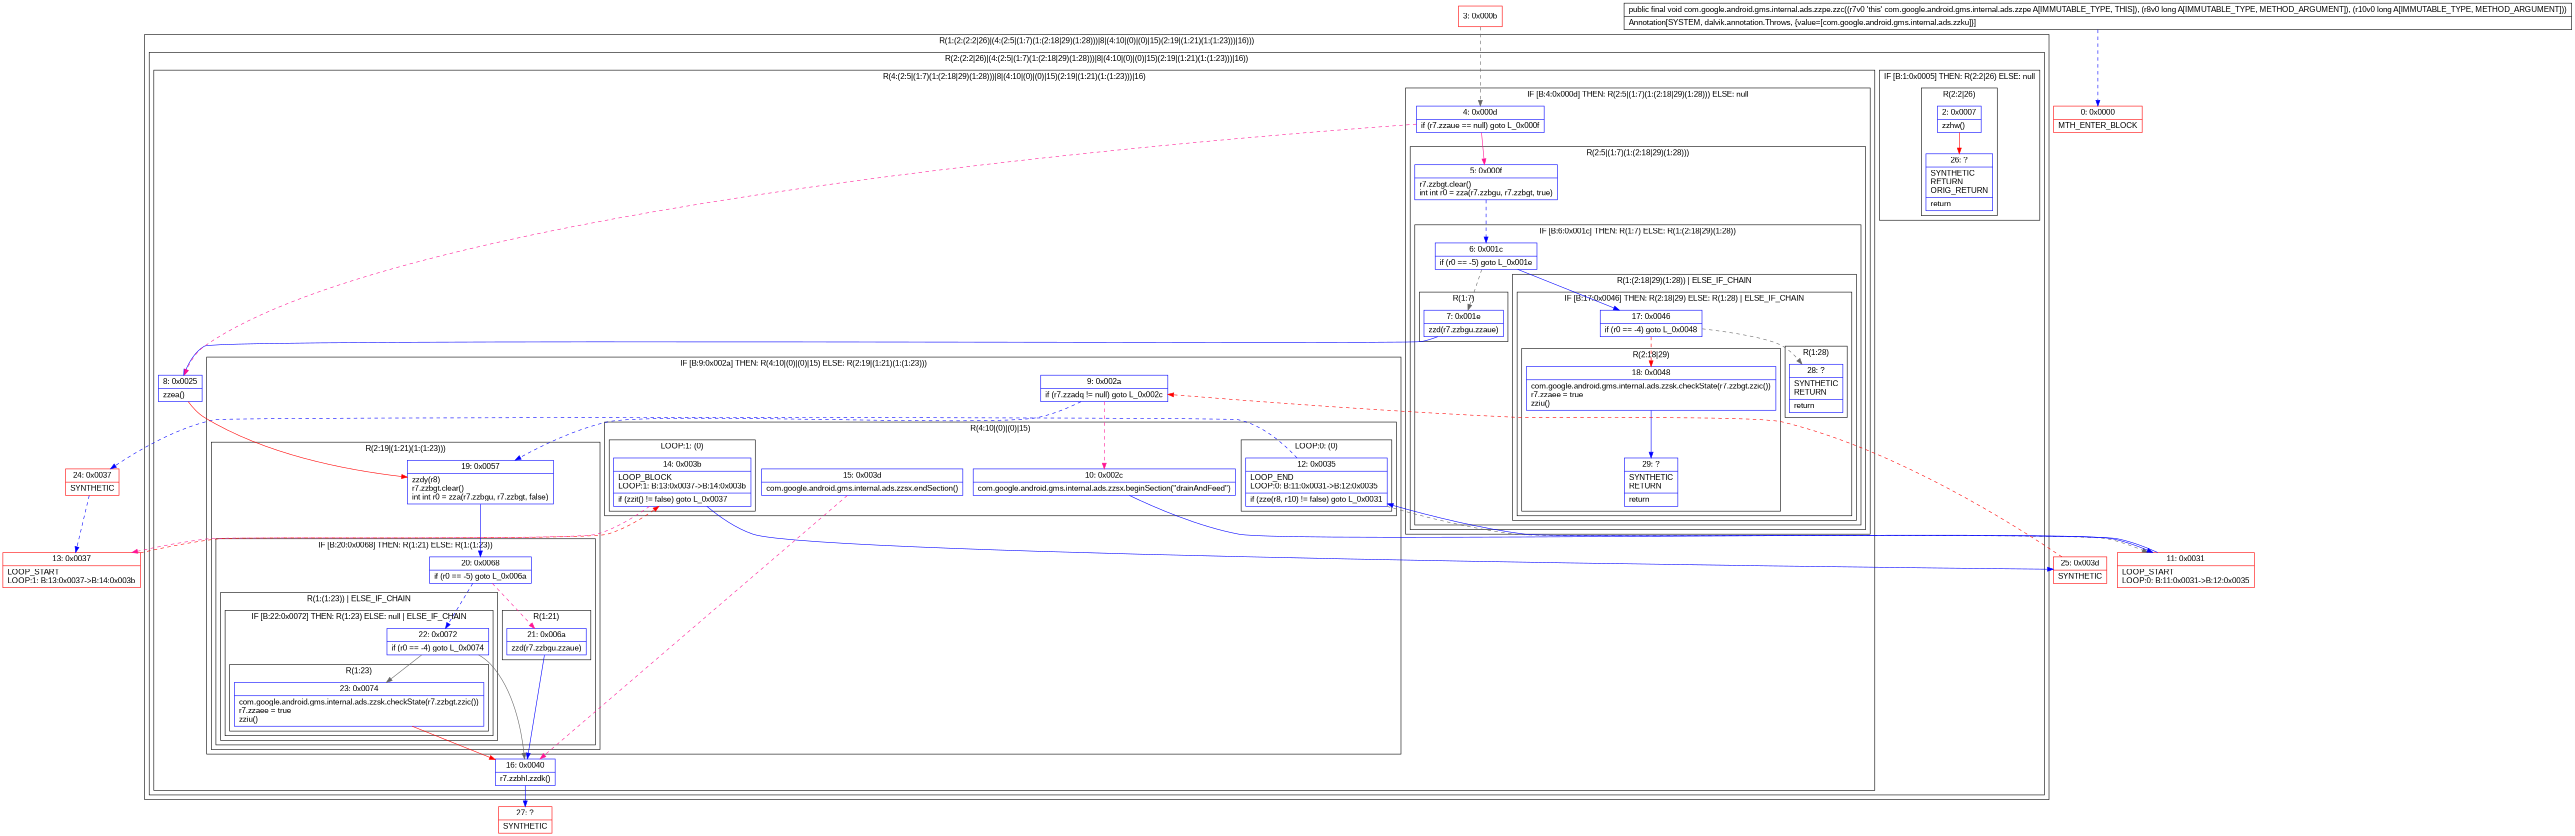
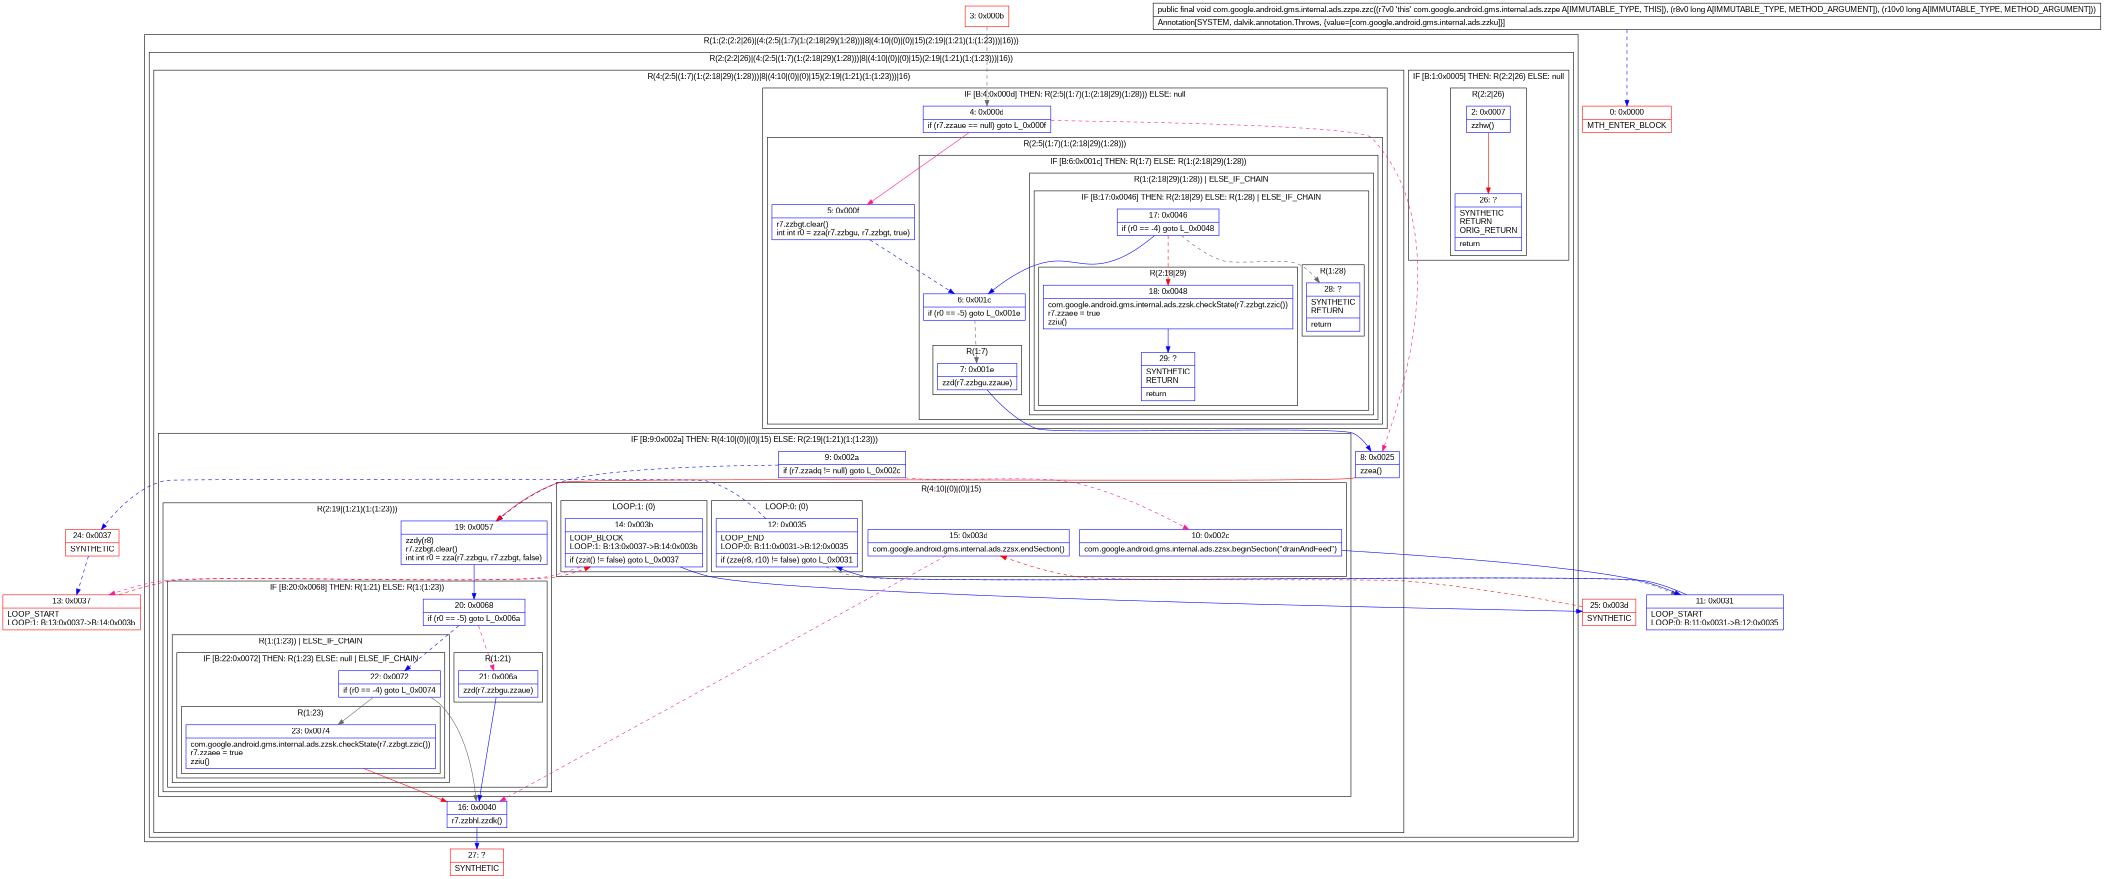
edge "6: 0x001c" -> "17: 0x0046": reversed
edge "25: 0x003d" -> "9: 0x002a": now "25: 0x003d" -> "15: 0x003d"
node "11: 0x0031": color red -> blue
